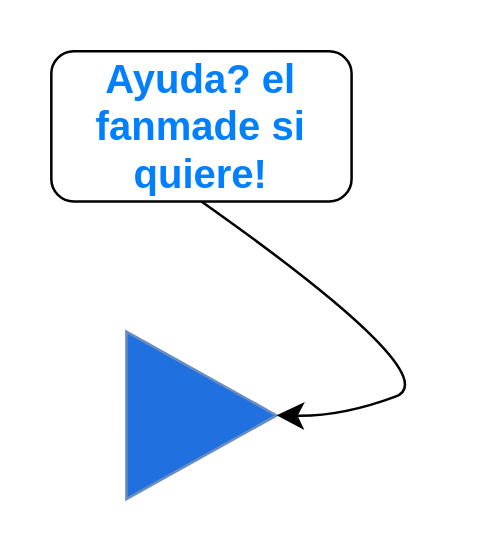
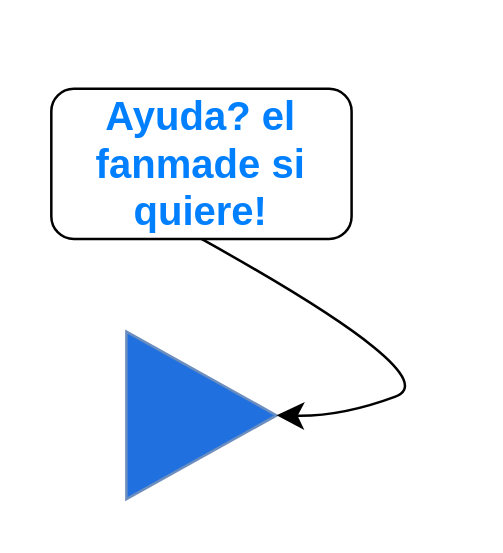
node "Ayuda? el fanmade si quiere!": moved (201, 126) -> (201, 164)
